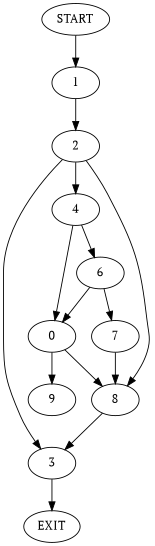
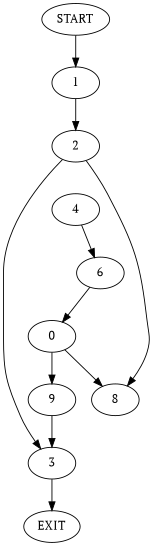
edge "2" -> "4": removed
edge "4" -> "0": removed
node "7": removed
edge "8" -> "3": now "9" -> "3"
